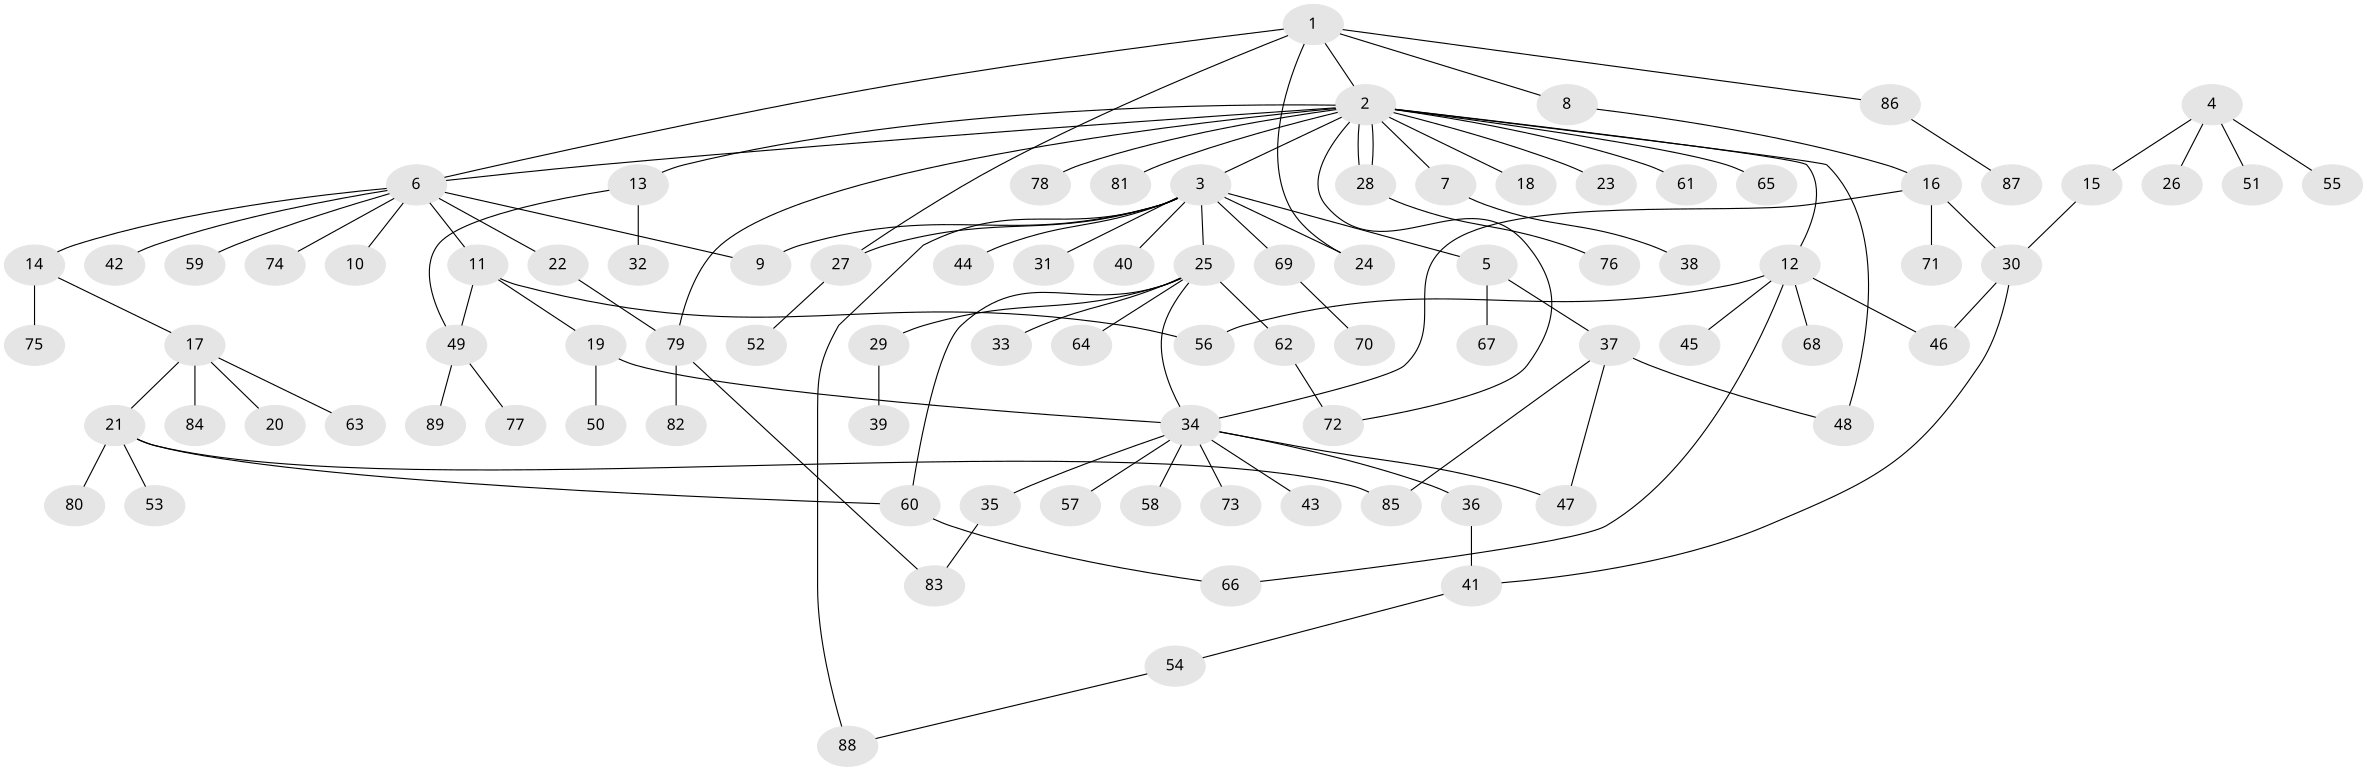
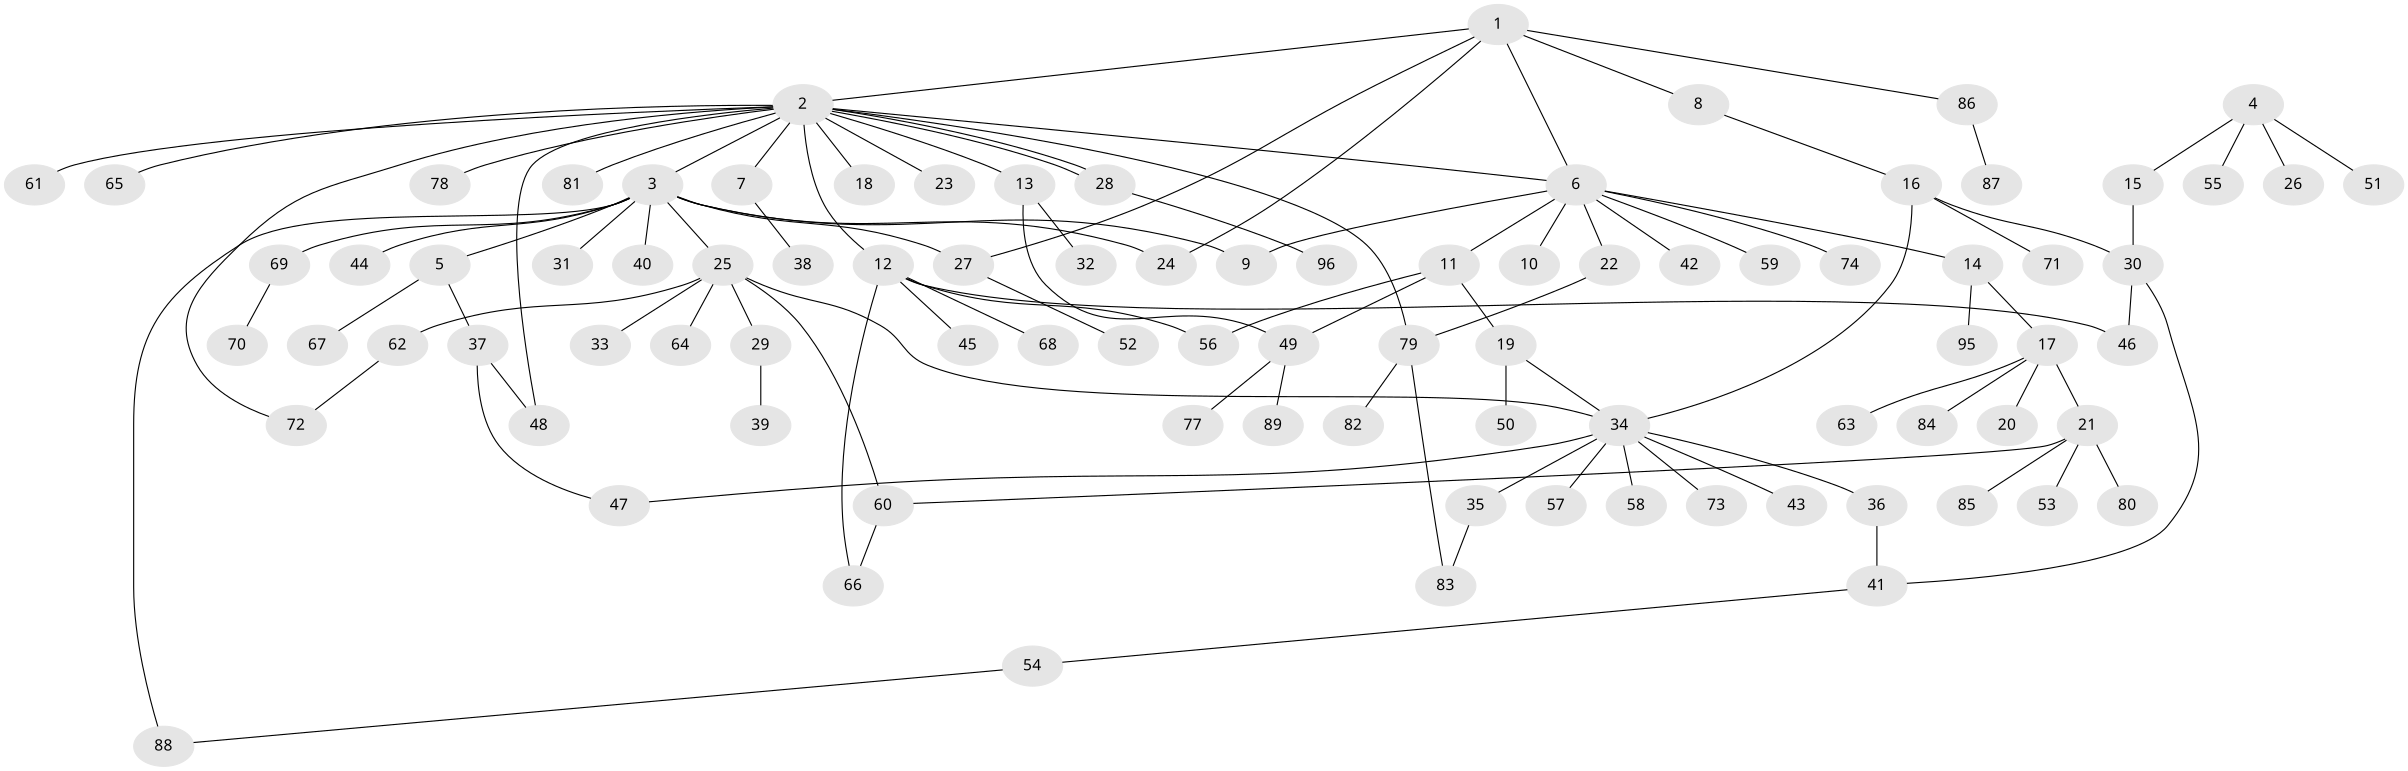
node "76": label "76" -> "96"
node "75": label "75" -> "95"
edge "37" -- "85": removed
